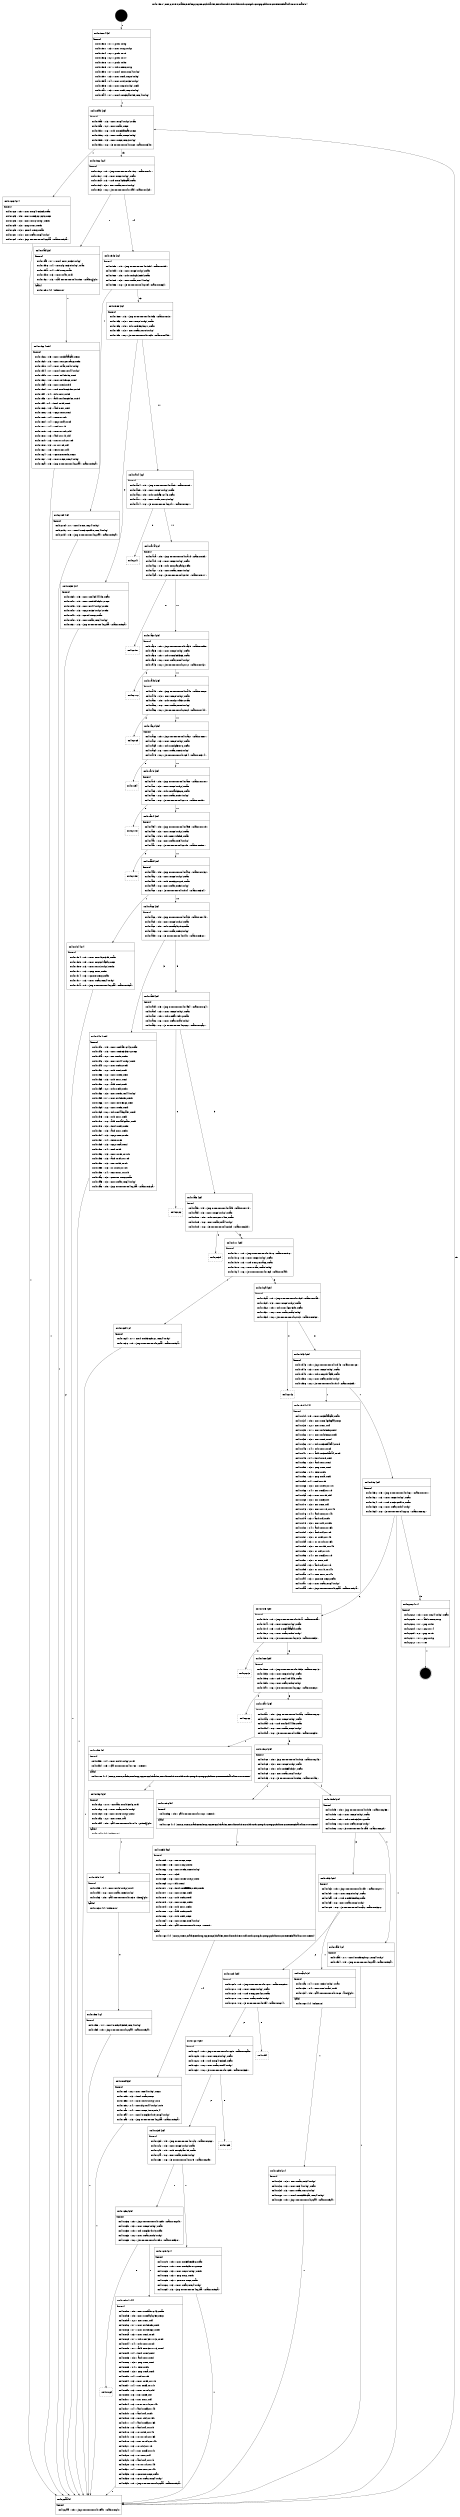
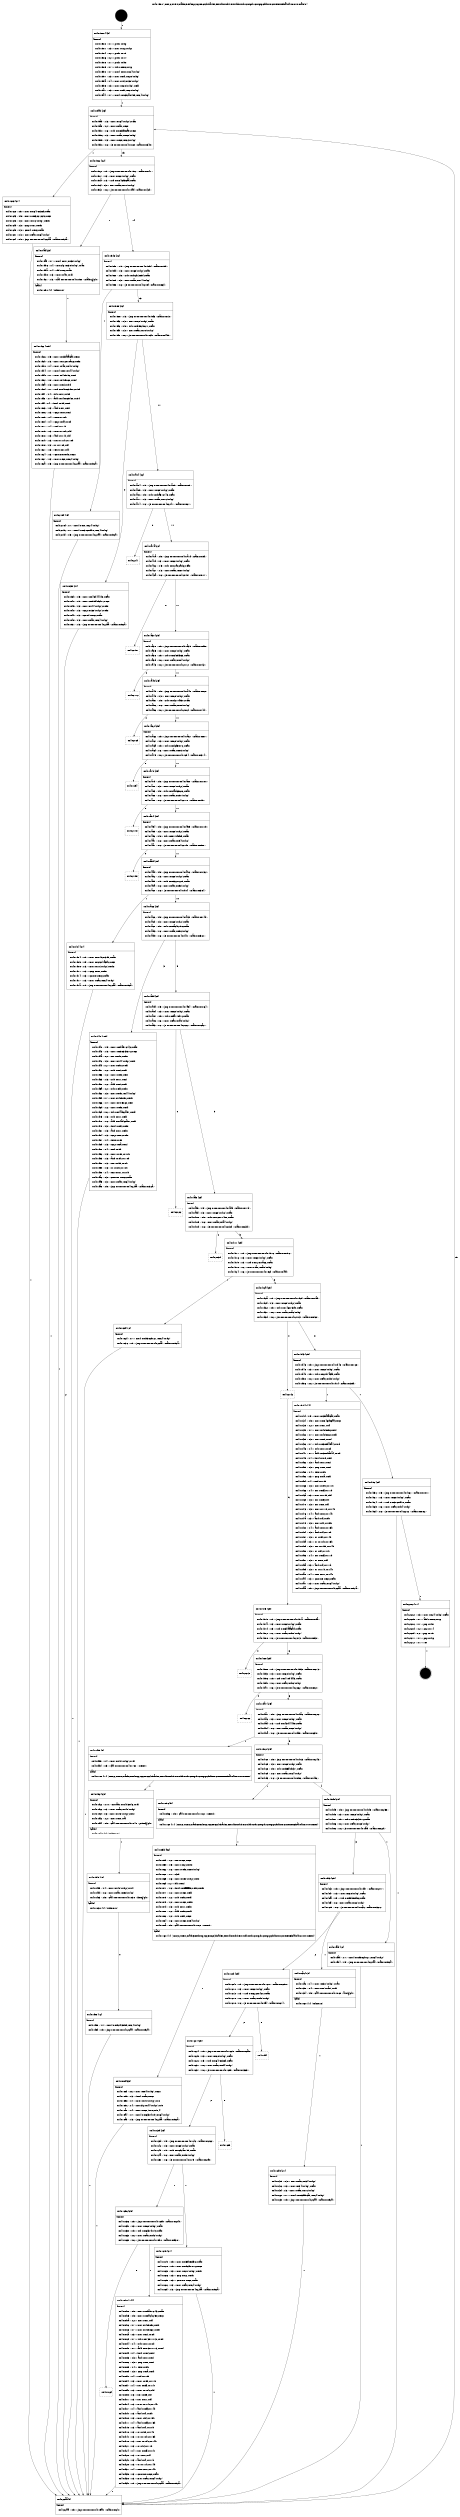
edge "0x401b5c [25]" -> "0x401b75 [25]": now "0x4021d2" -> "0x401b75 [25]"
edge "0x401b5c [25]" -> "0x402202 [17]": label " 13" -> " 1"
edge "0x401e5b [52]" -> "0x401e8f [33]": label " 14" -> " 1"
